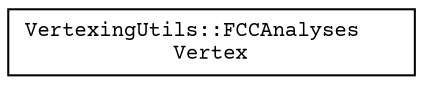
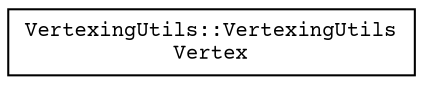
node "VertexingUtils::FCCAnalyses Vertex": label "VertexingUtils::FCCAnalyses Vertex" -> "VertexingUtils::VertexingUtils Vertex"
